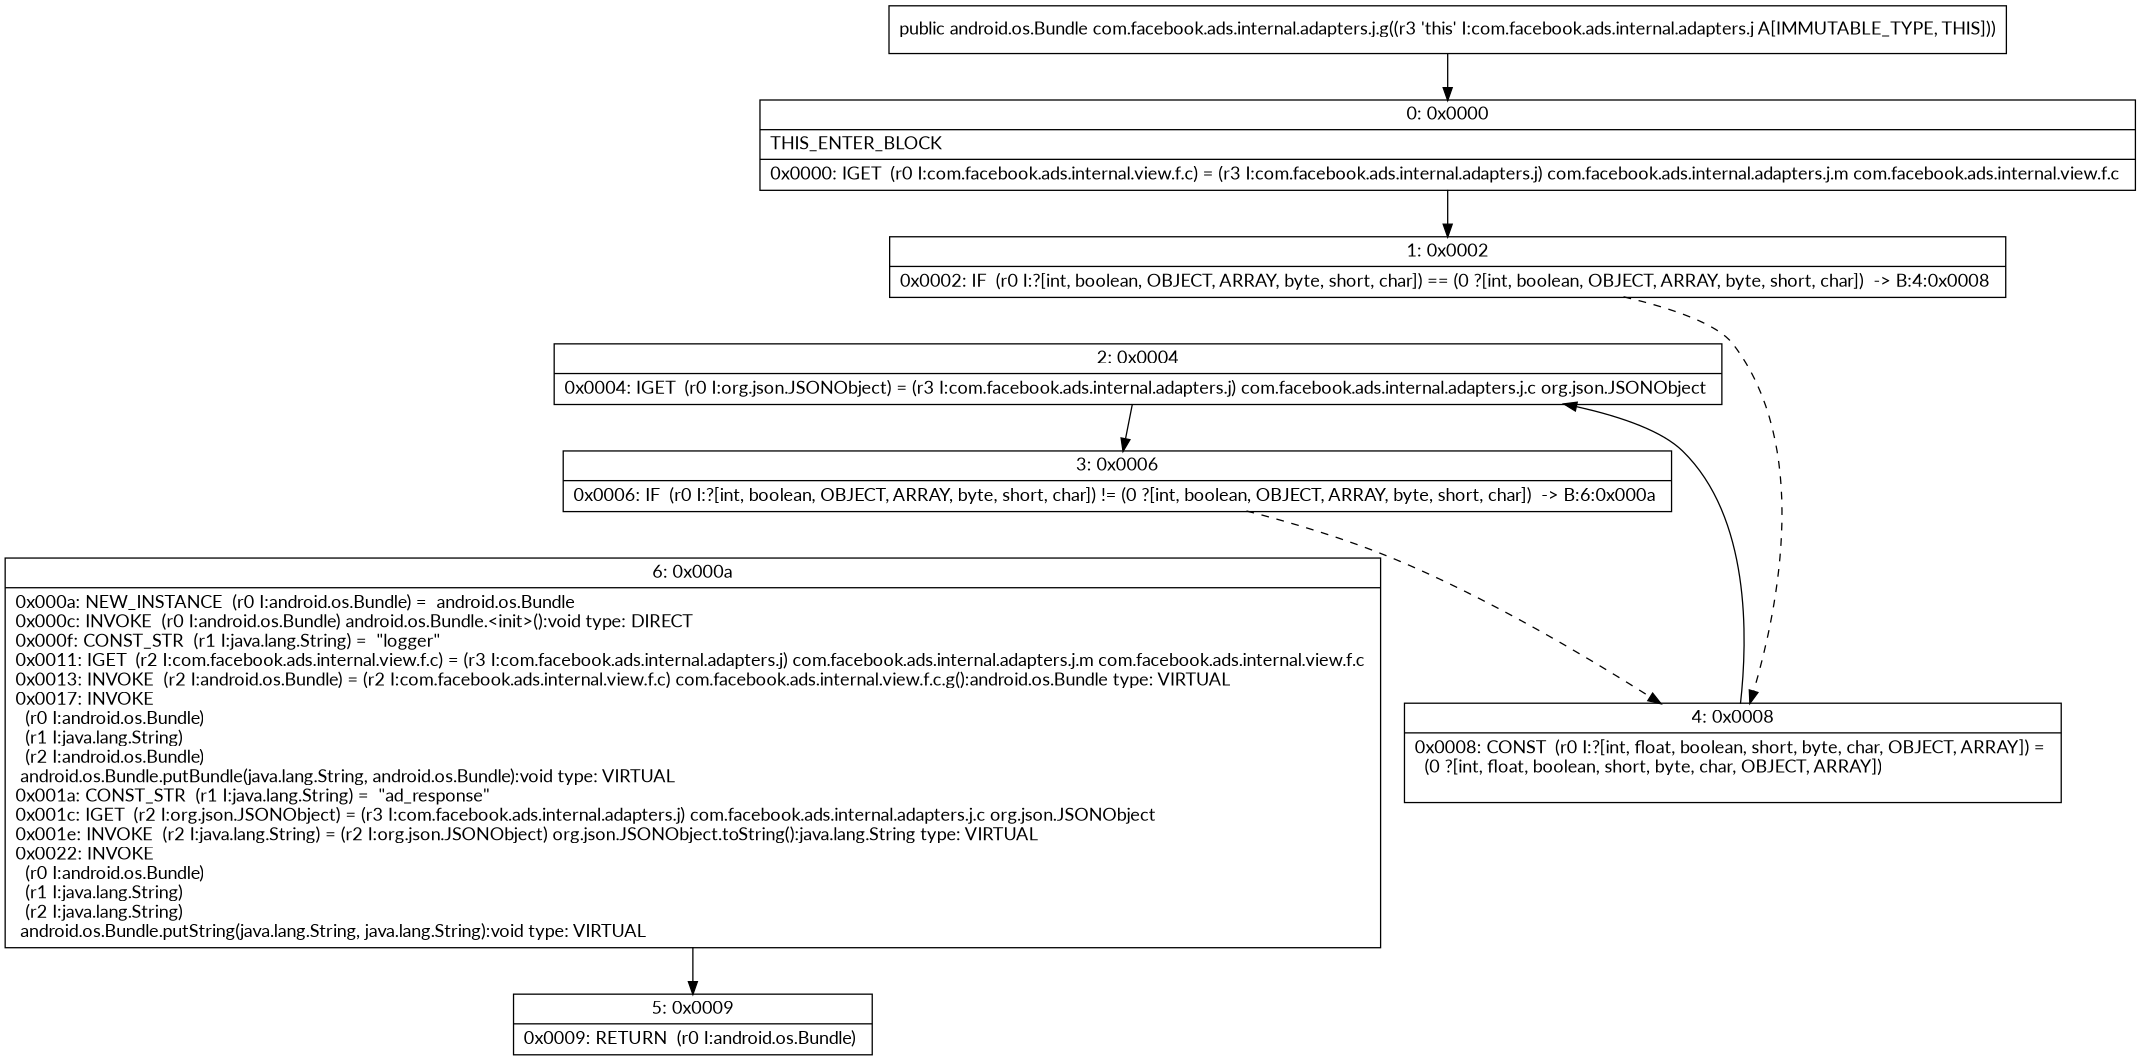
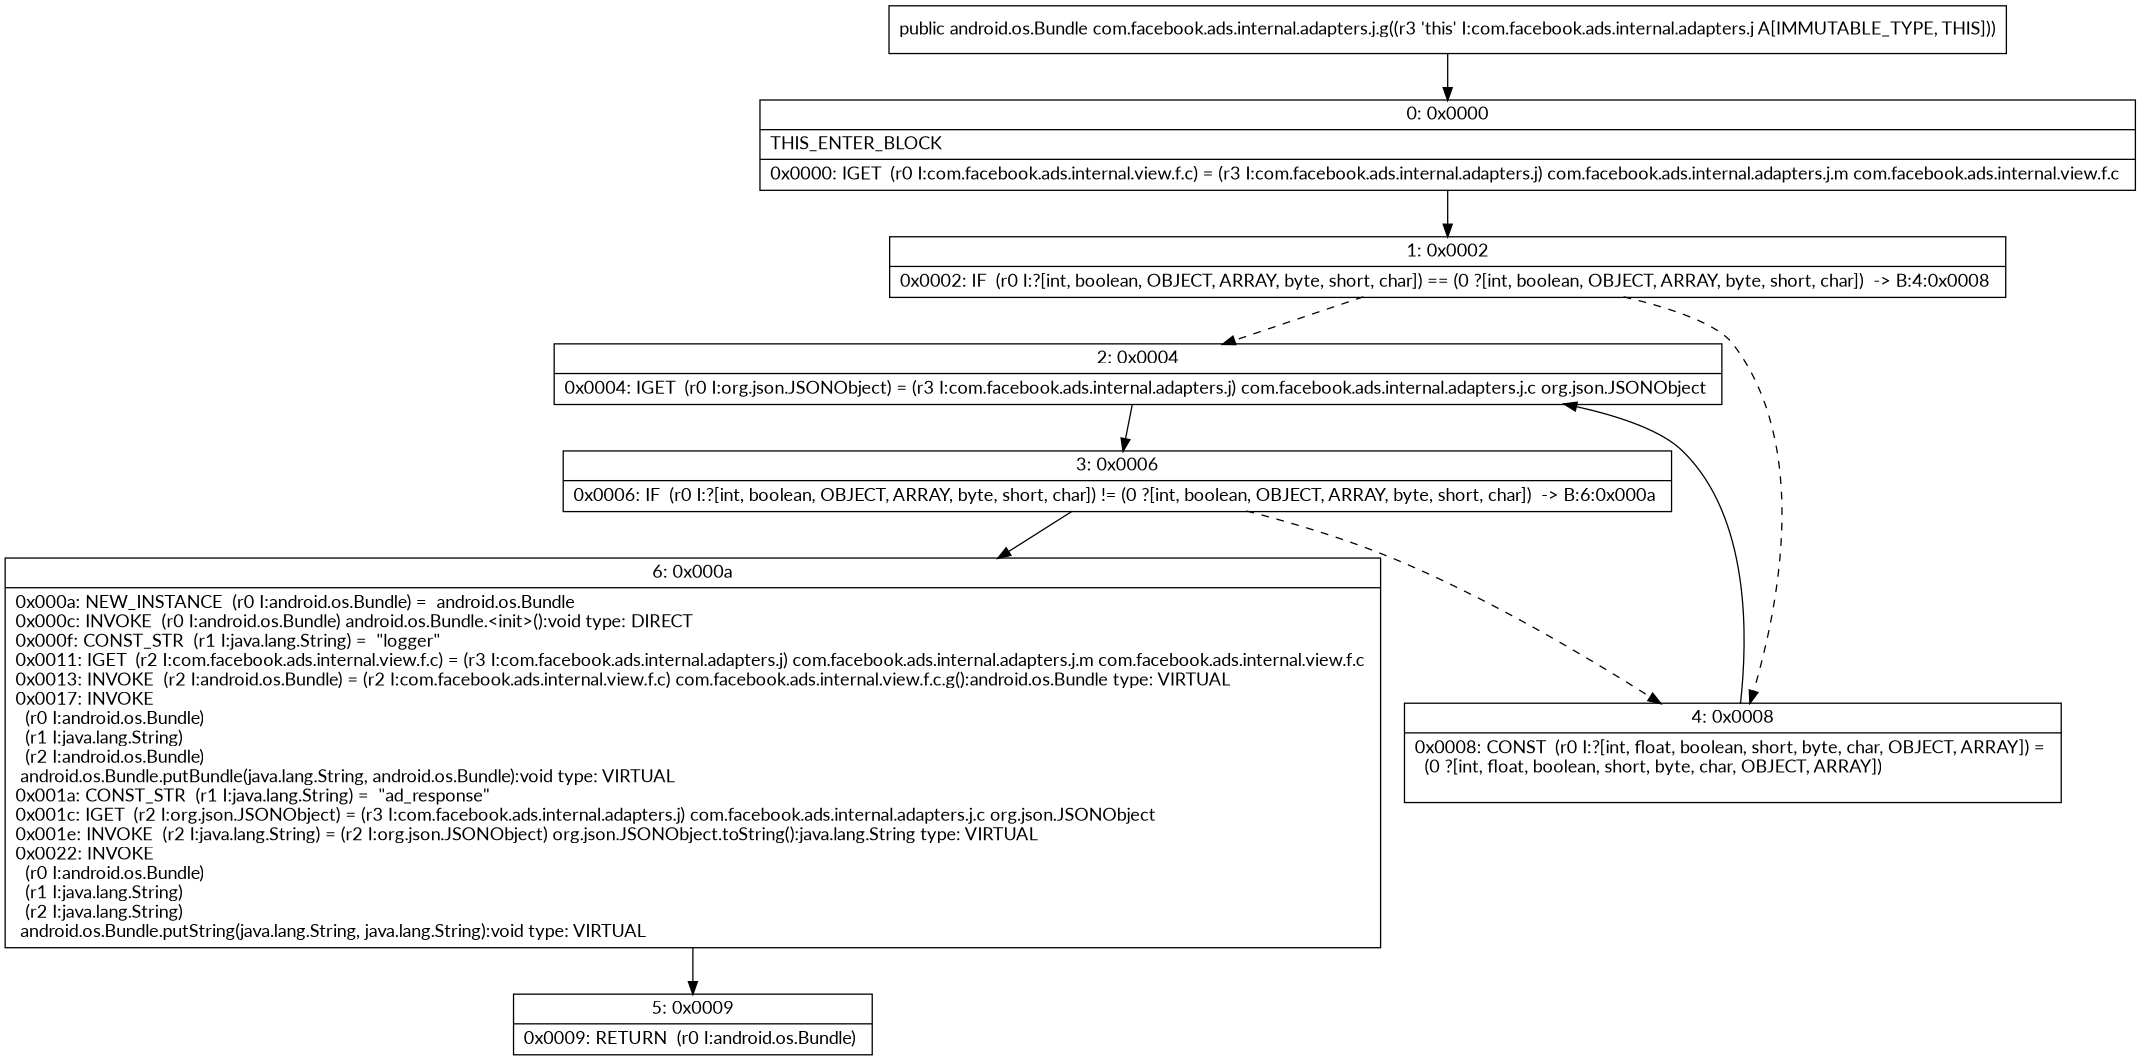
edge "1: 0x0002" -> "2: 0x0004": added
edge "3: 0x0006" -> "6: 0x000a": added
